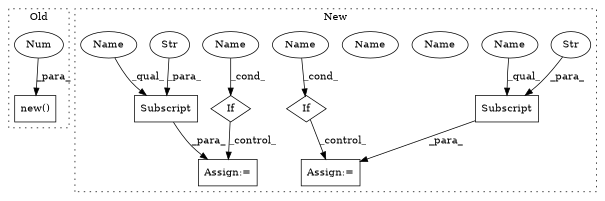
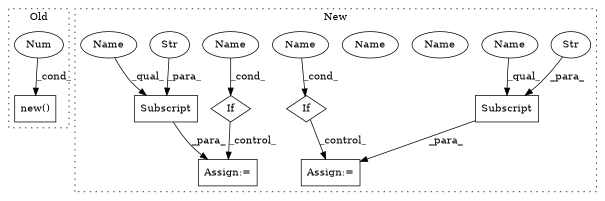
edge "Num" -> "new()": label "_para_" -> "_cond_"
